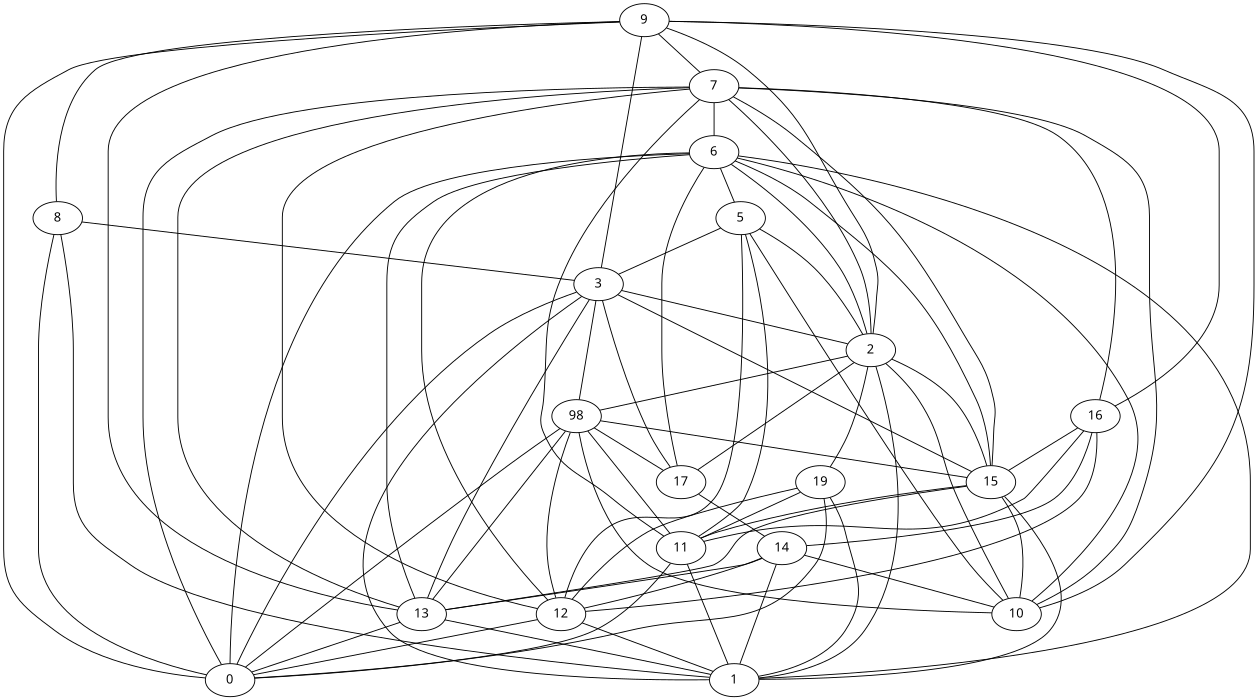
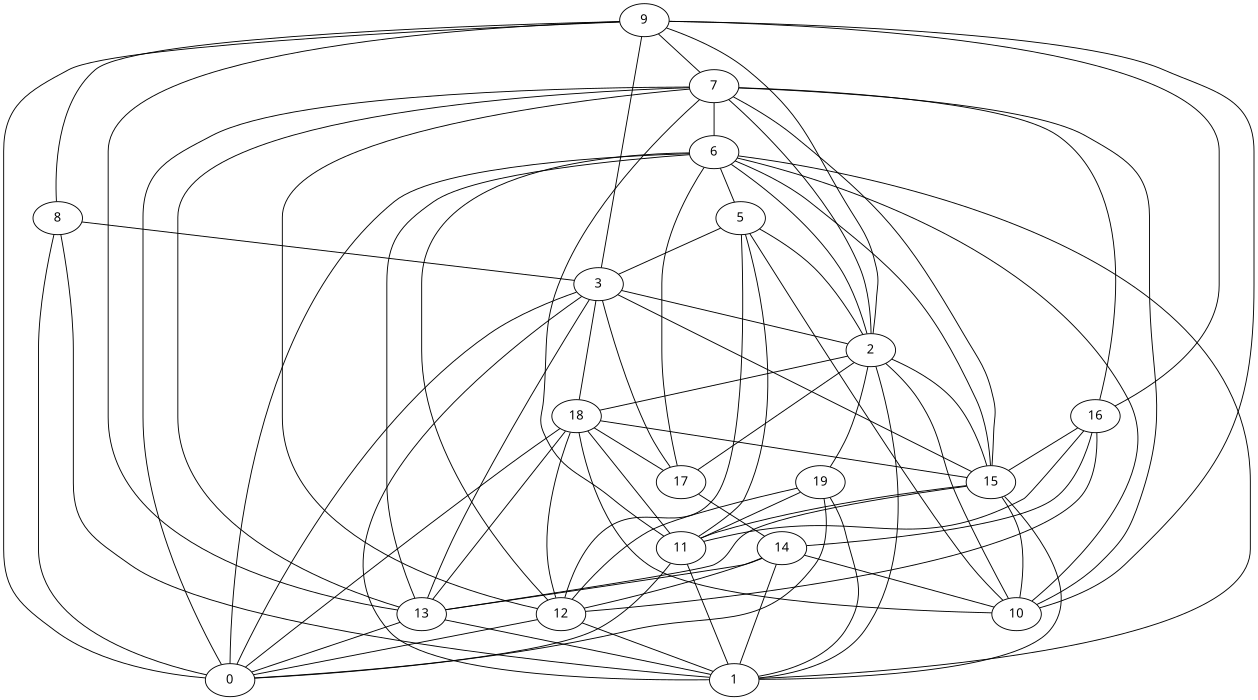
node "98": label "98" -> "18"
